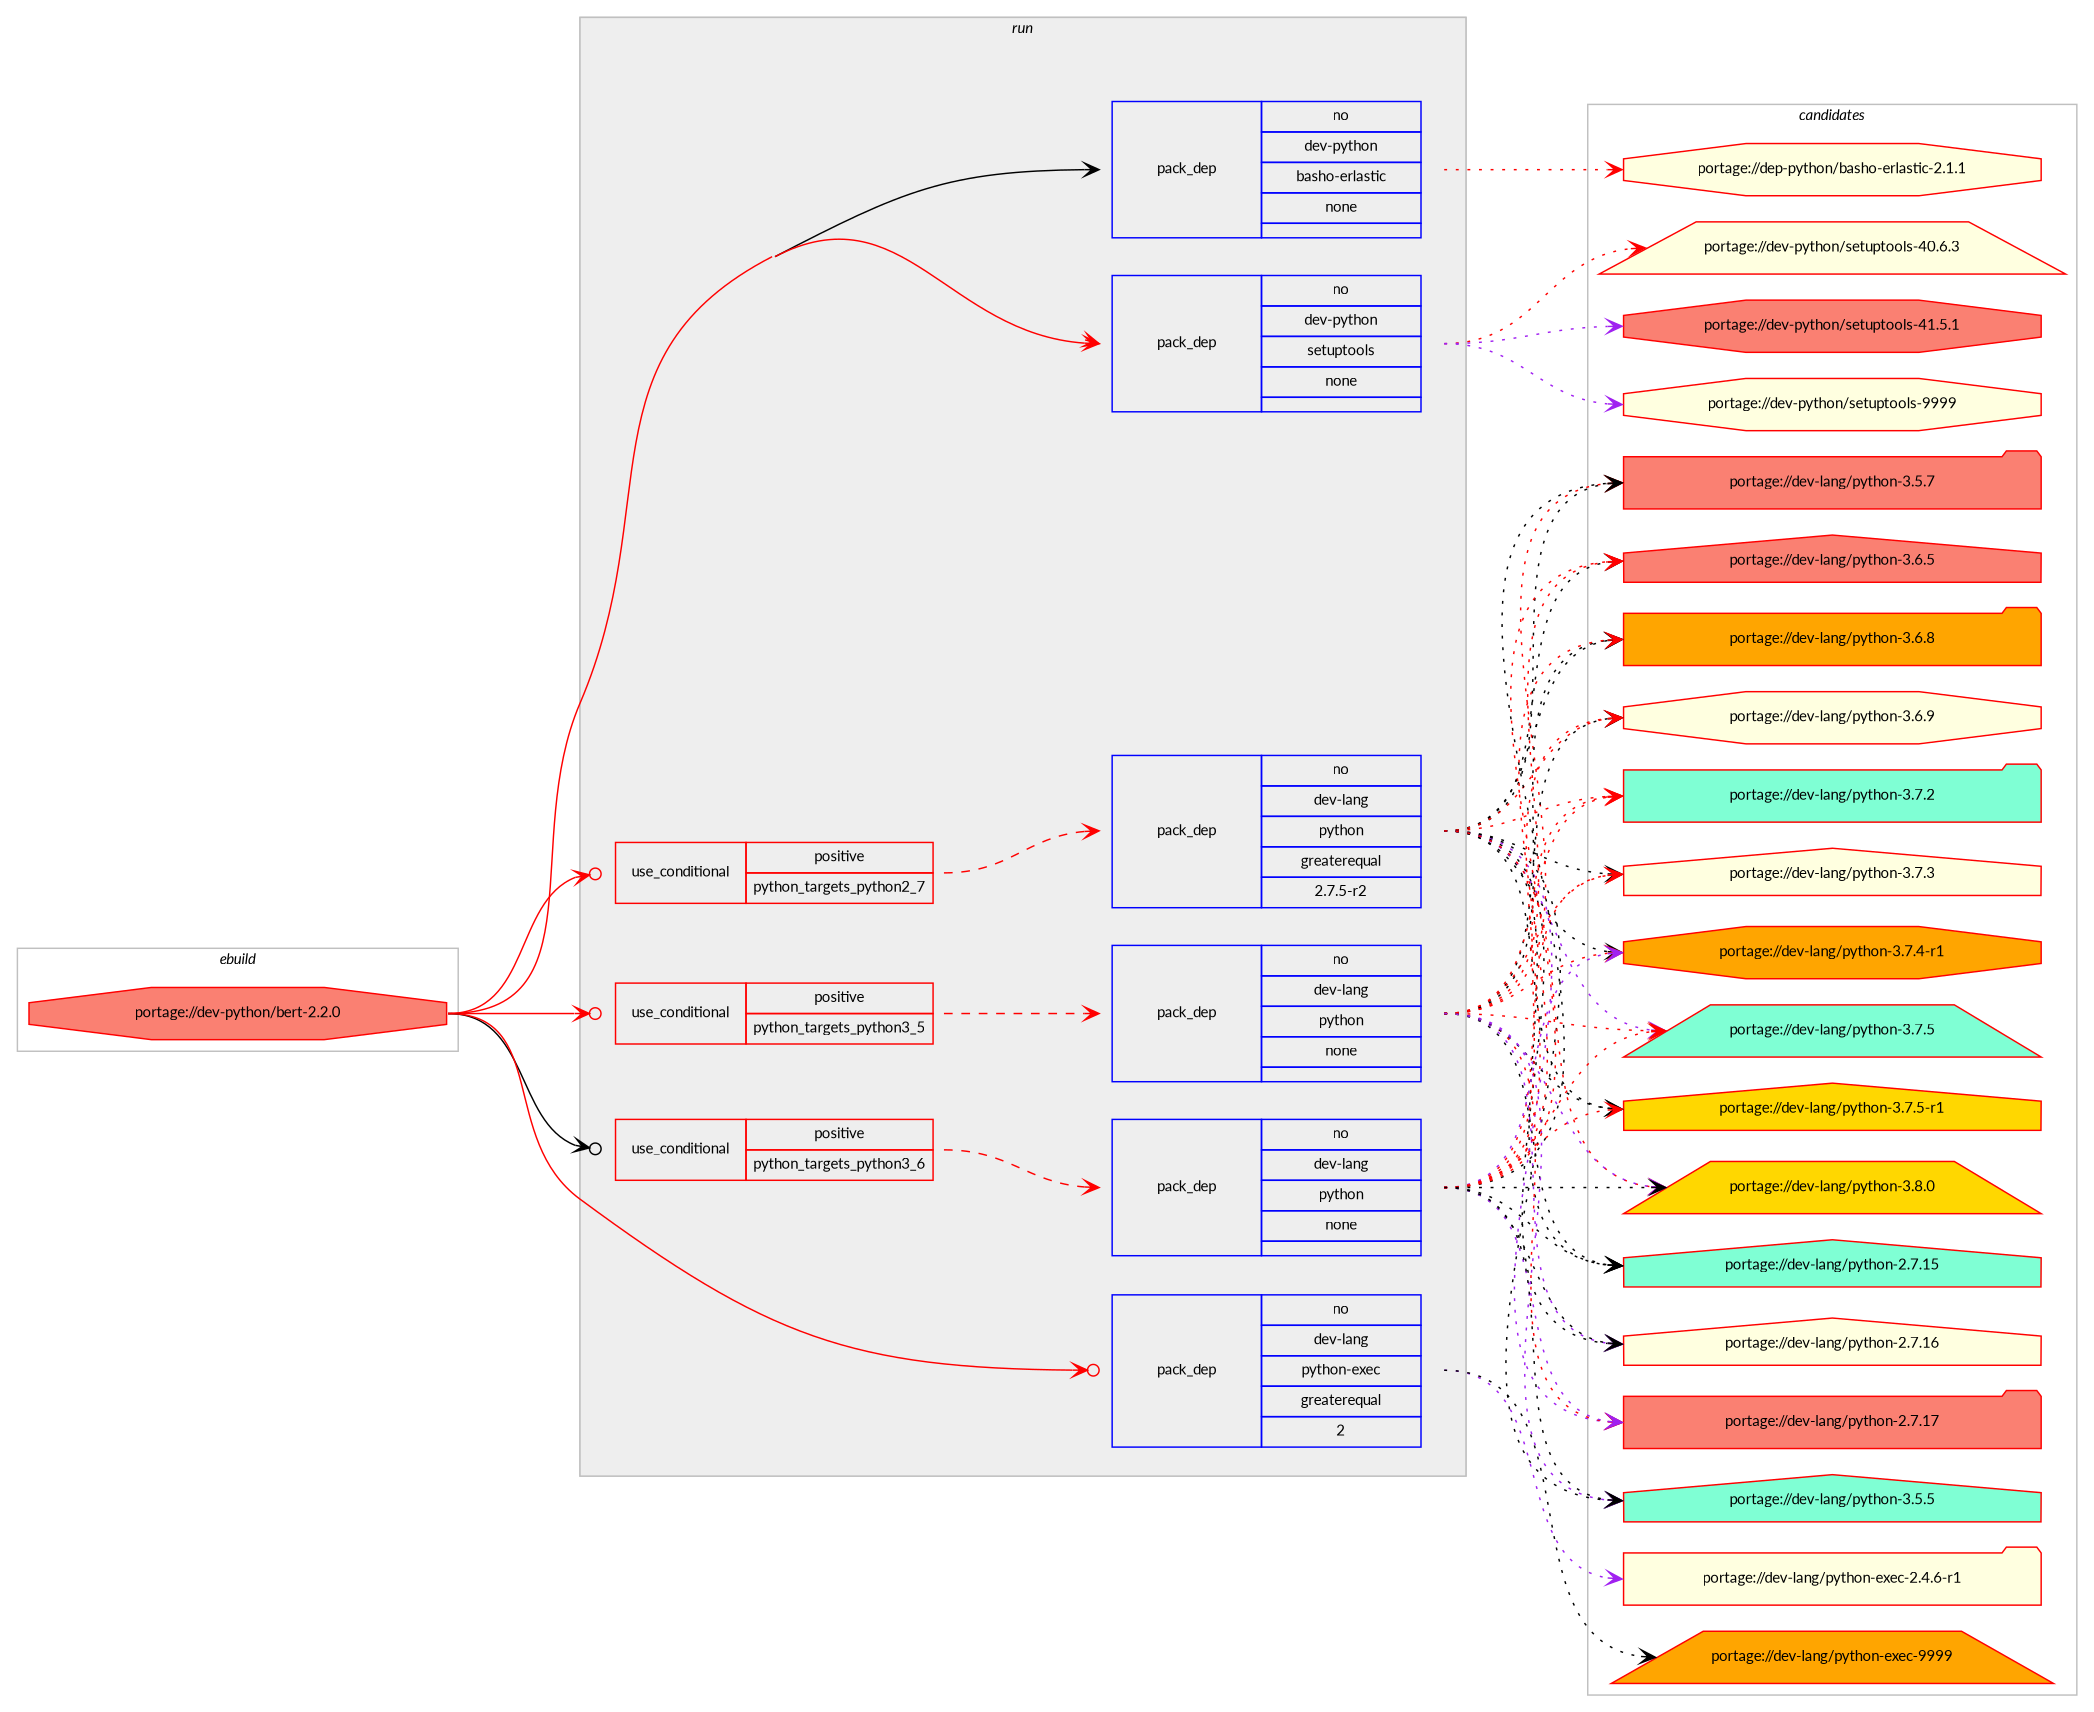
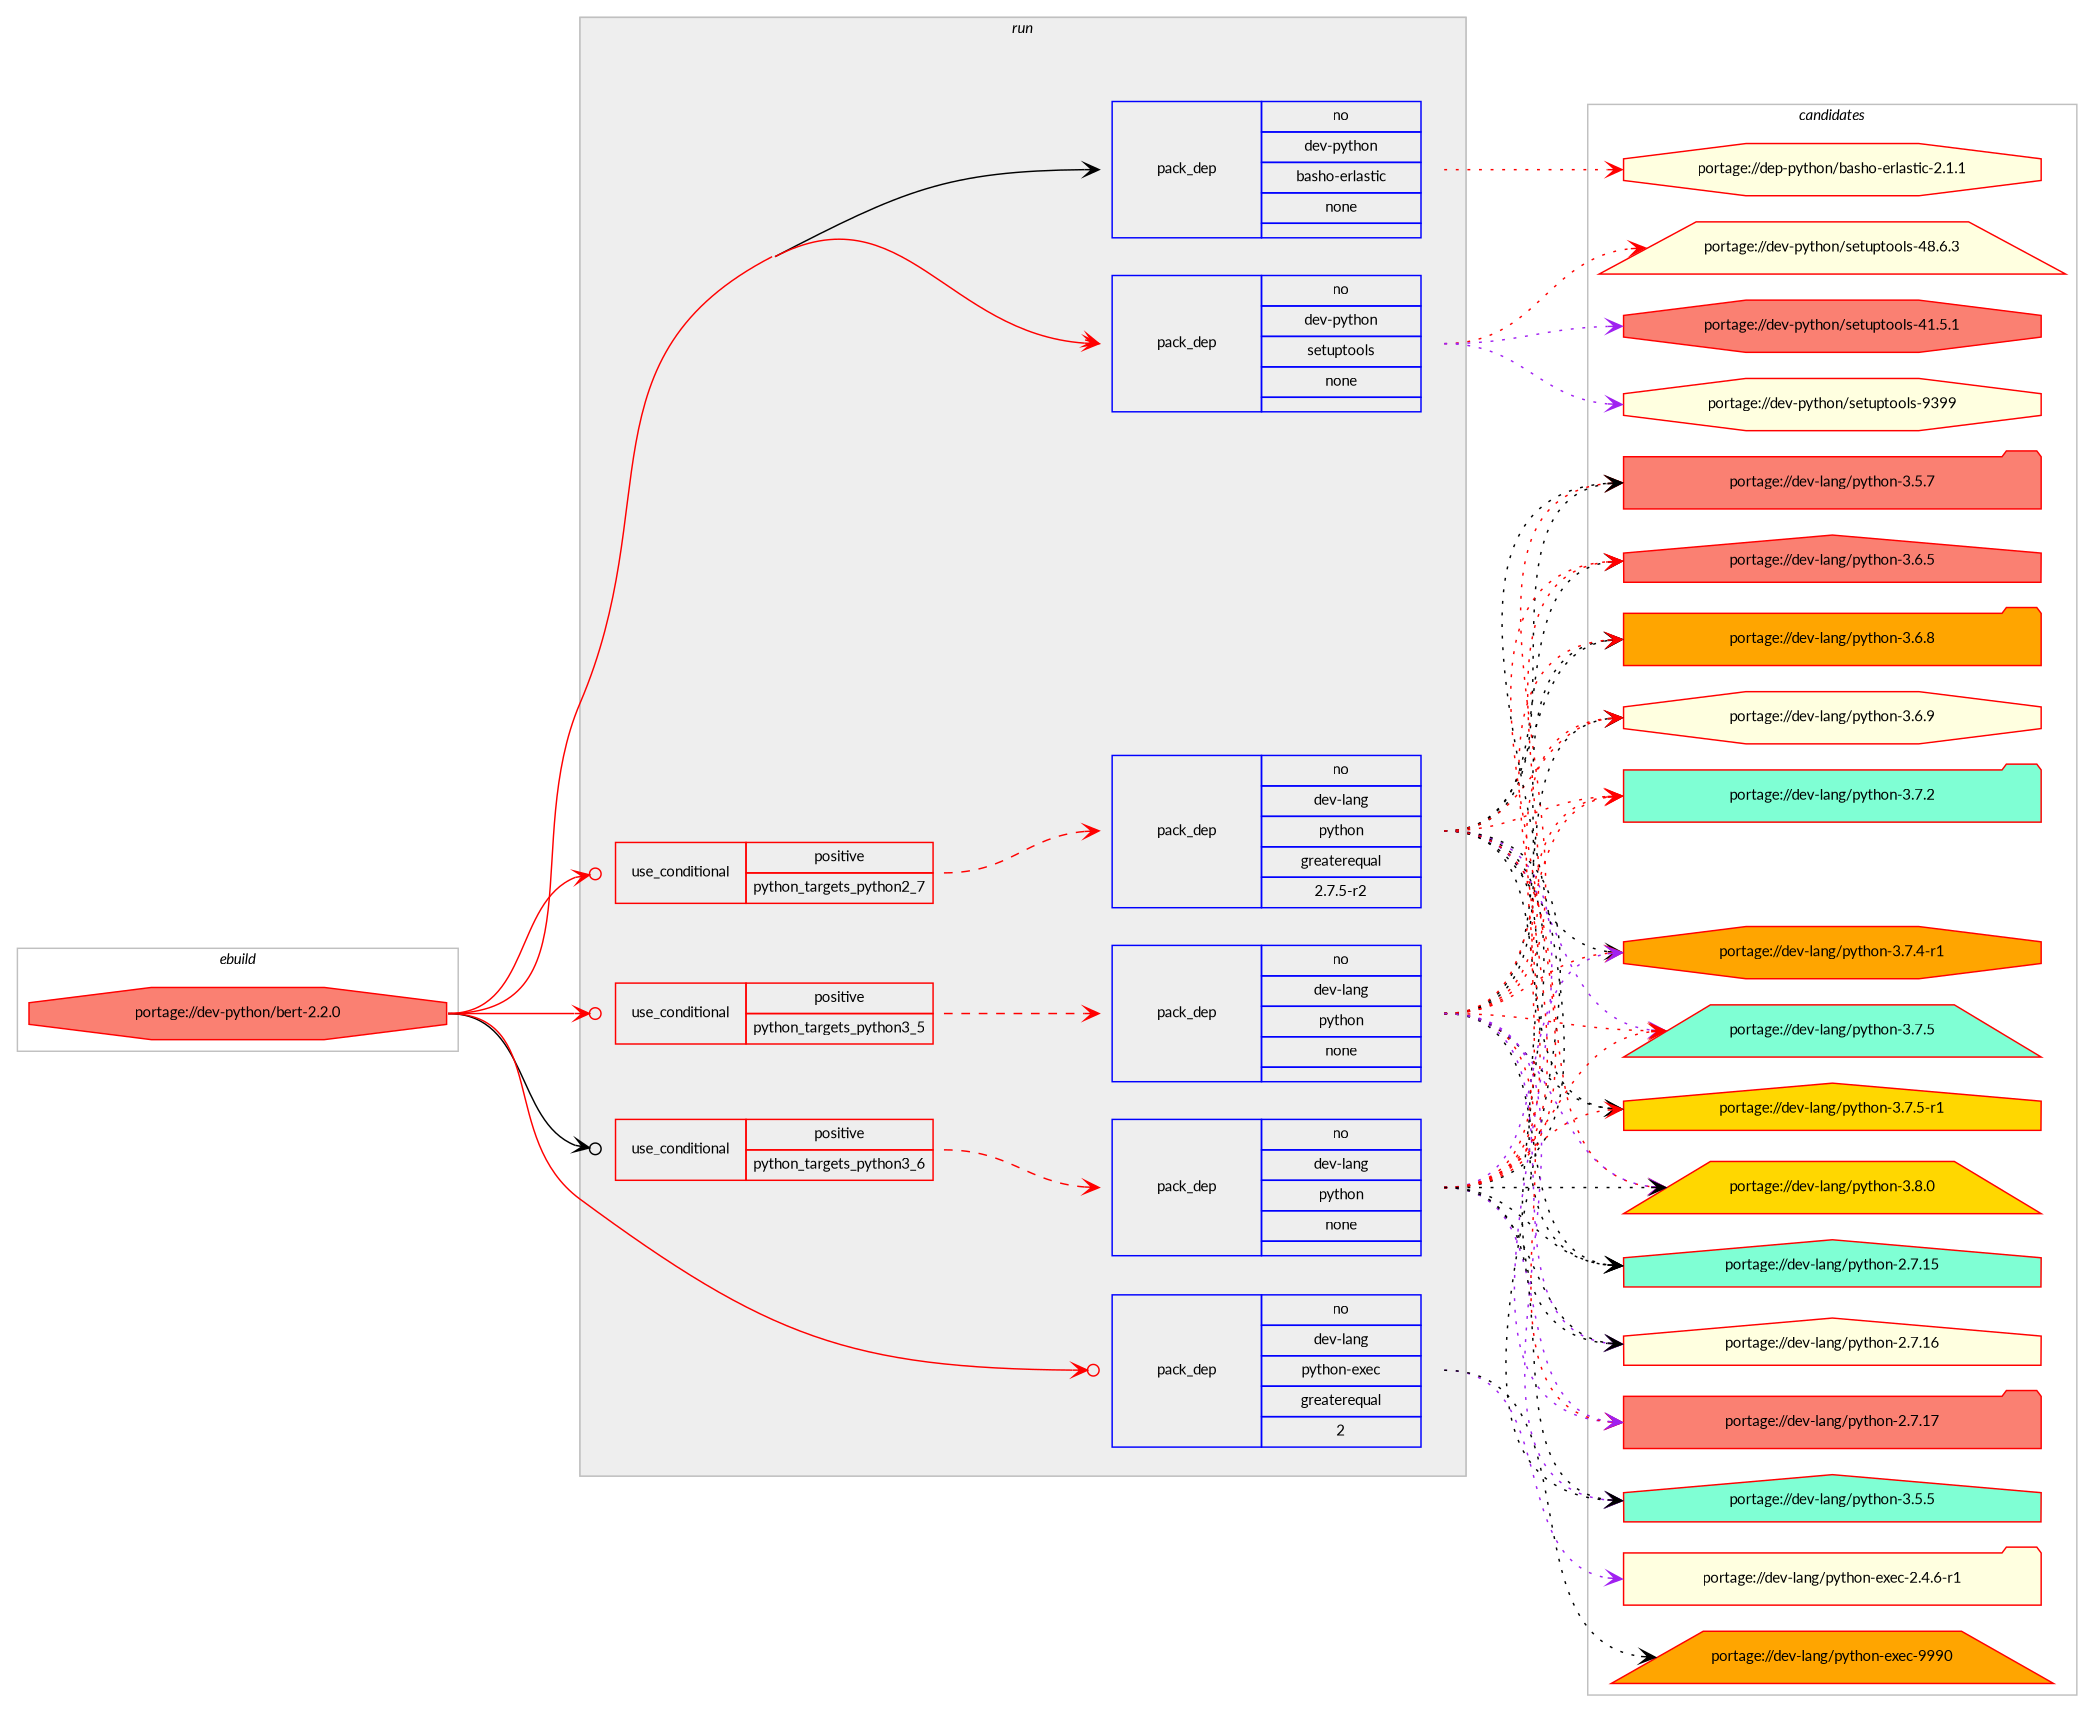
node "portage://dev-python/setuptools-40.6.3": label "portage://dev-python/setuptools-40.6.3" -> "portage://dev-python/setuptools-48.6.3"
node "portage://dev-python/setuptools-9999": label "portage://dev-python/setuptools-9999" -> "portage://dev-python/setuptools-9399"
node "portage://dev-lang/python-3.7.3": removed
node "portage://dev-lang/python-exec-9999": label "portage://dev-lang/python-exec-9999" -> "portage://dev-lang/python-exec-9990"
